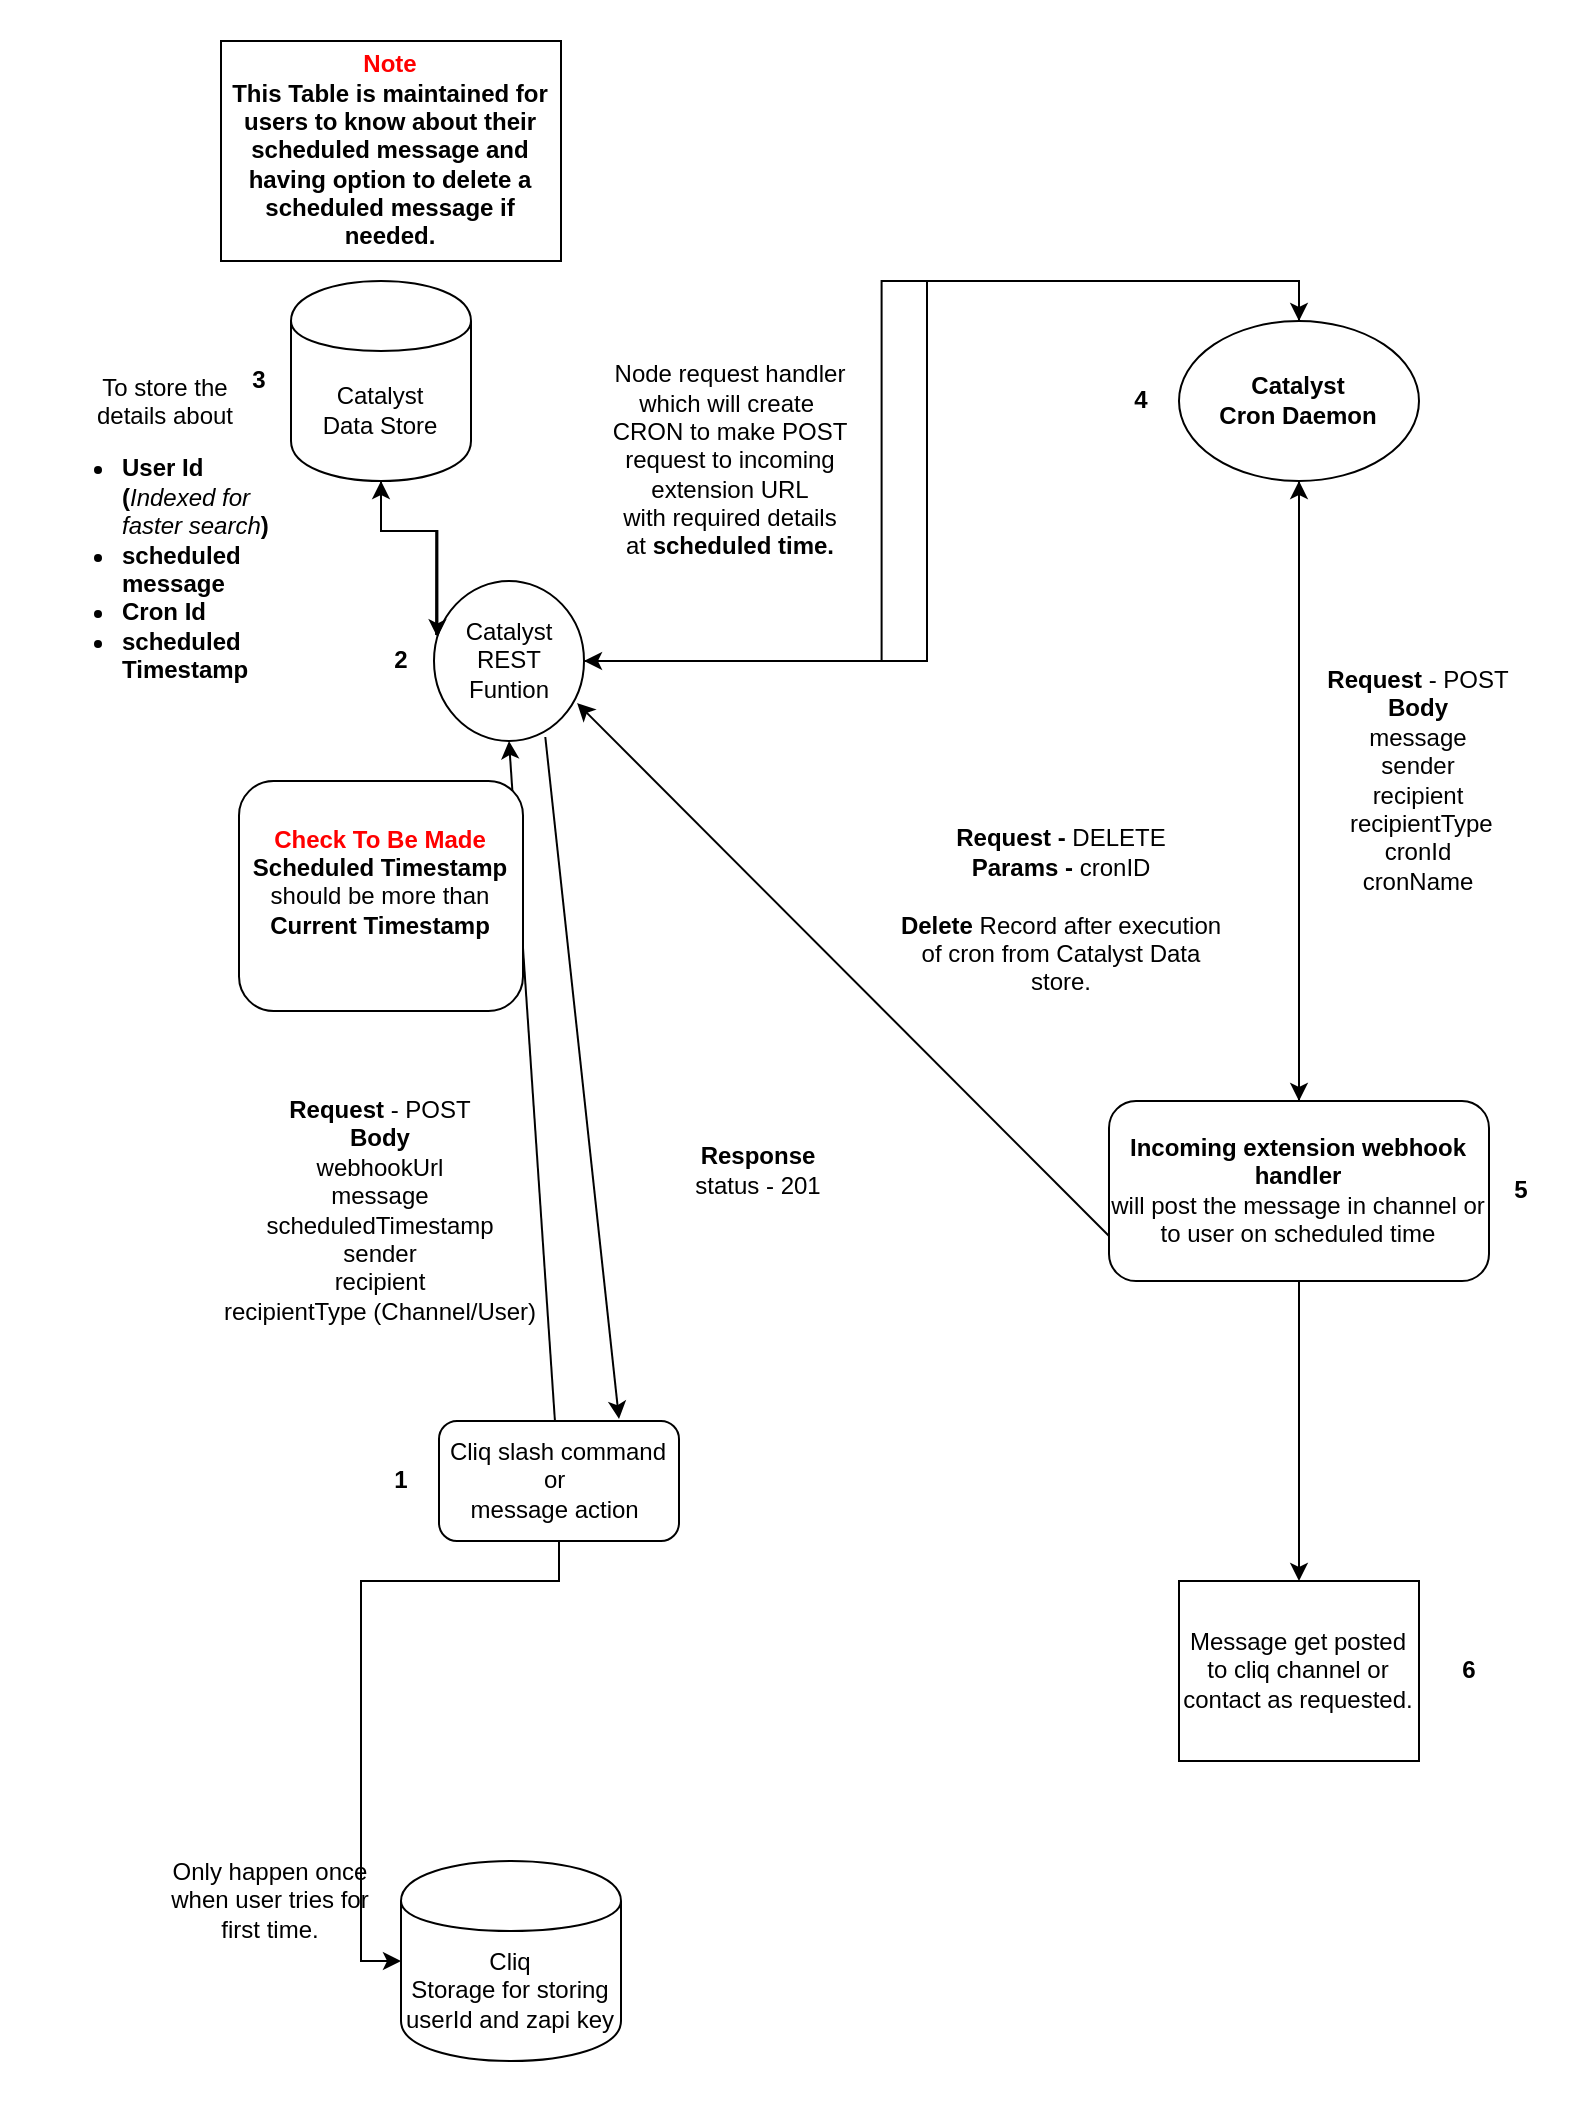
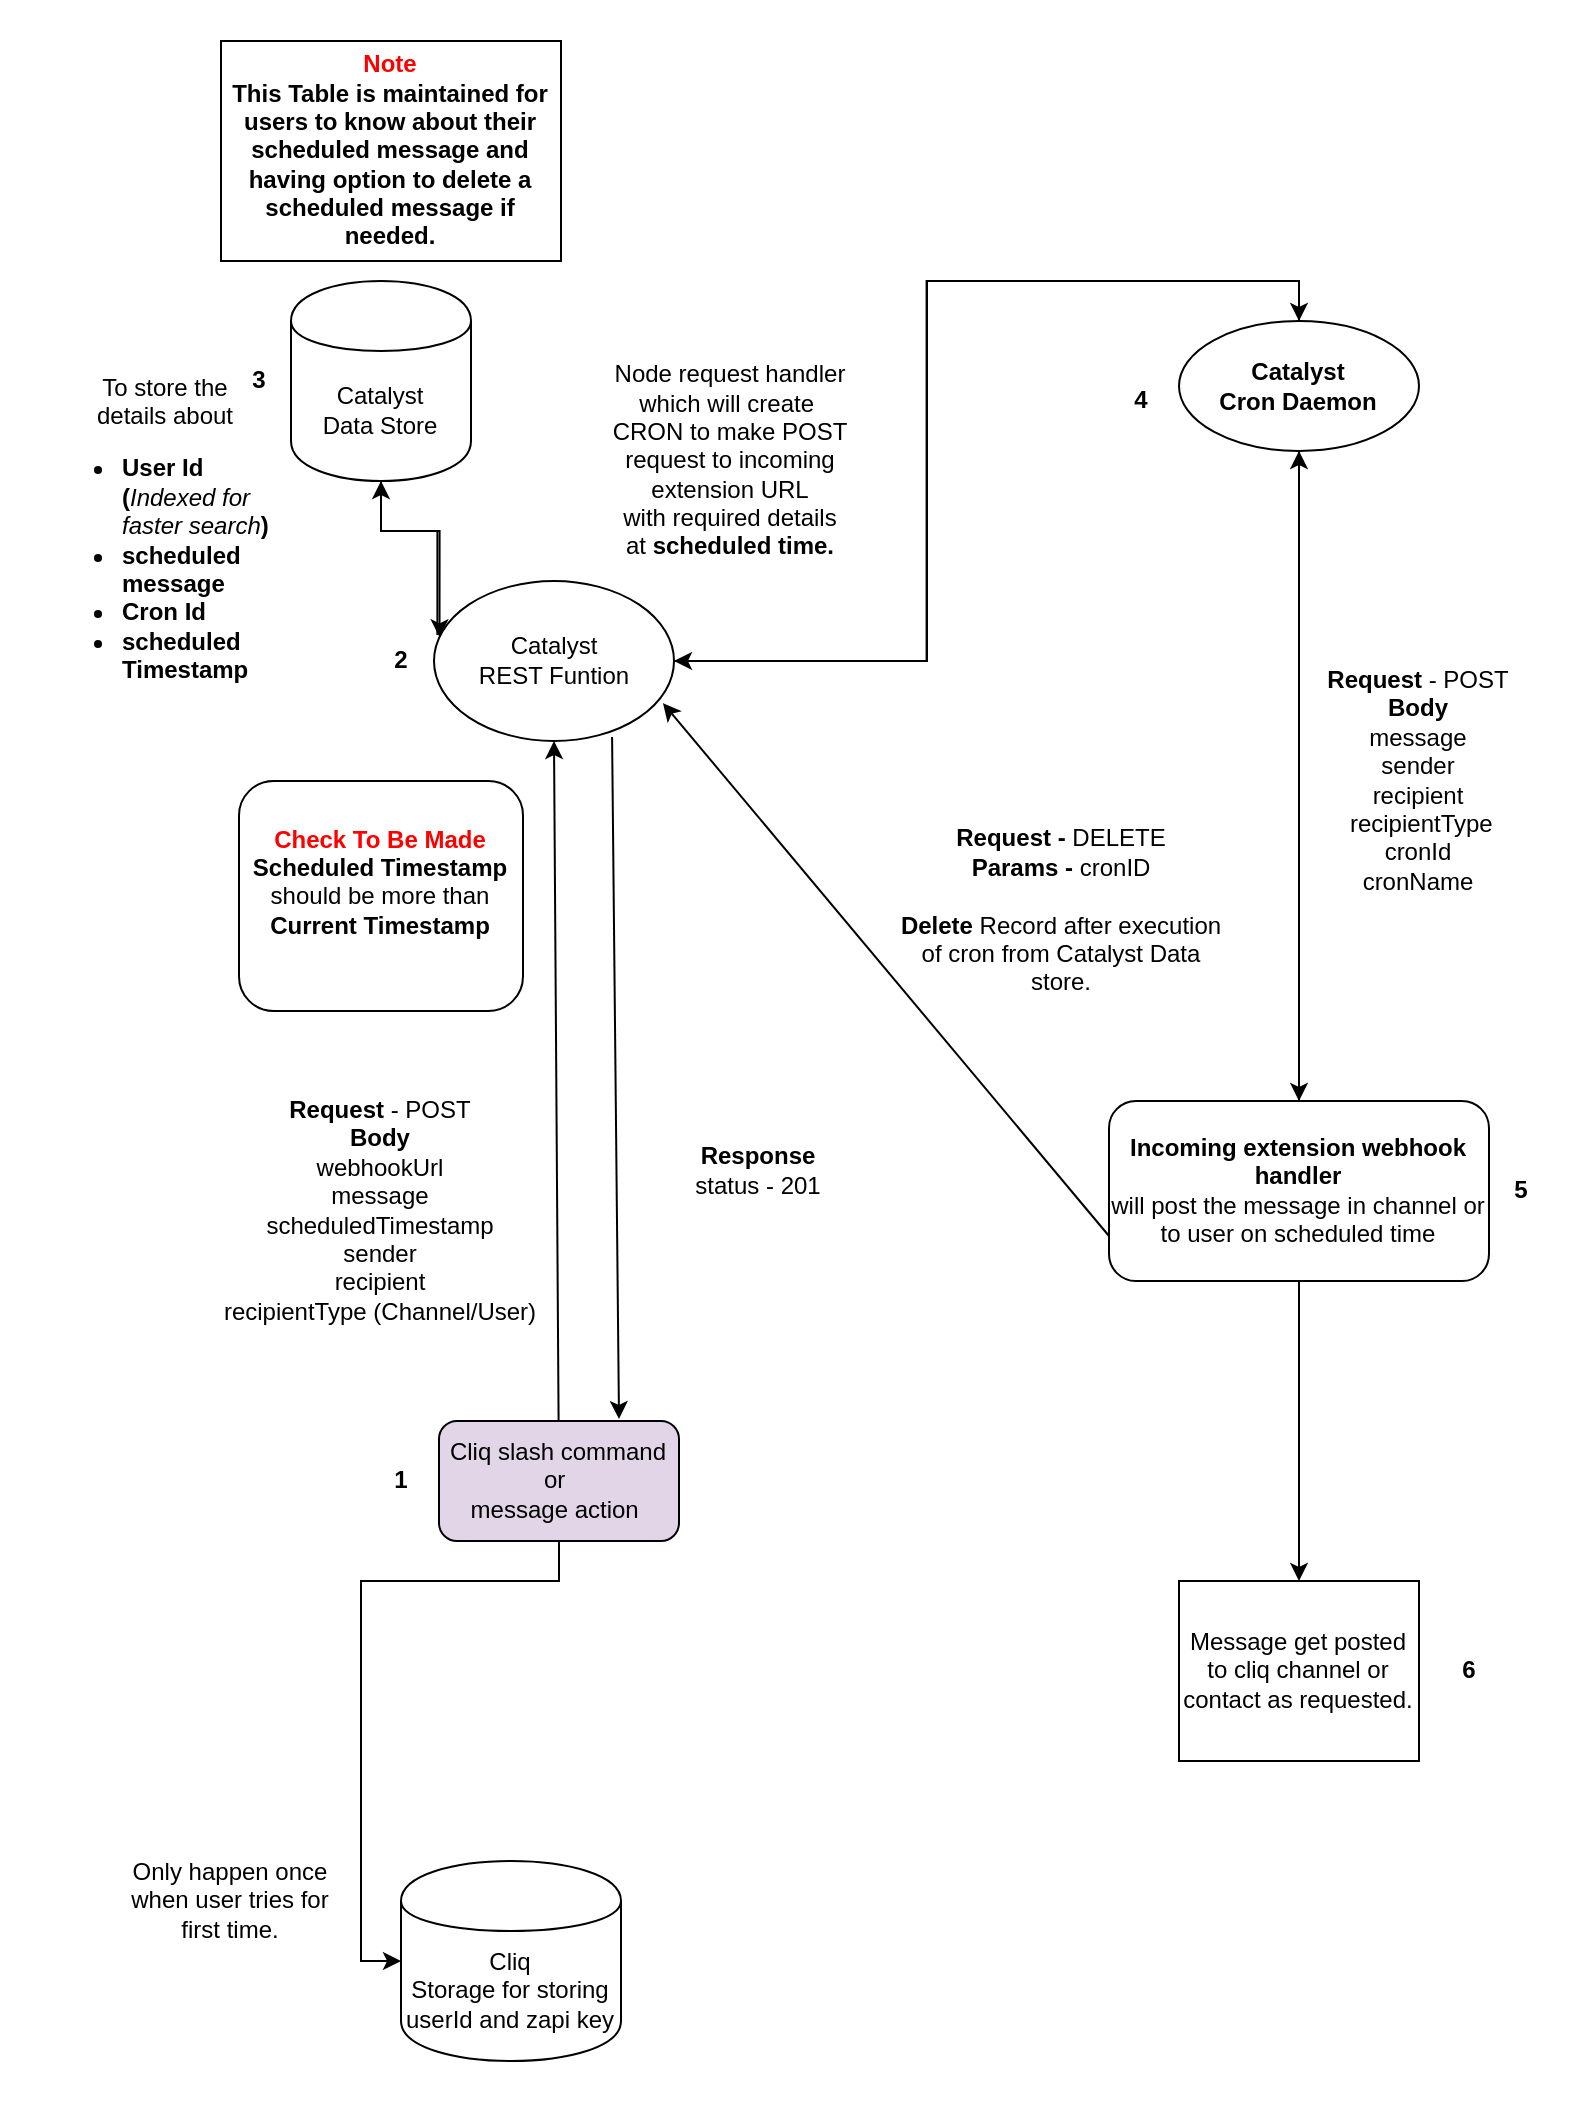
node "Catalyst Cron Daemon": size 240x160 -> 240x130
node "Catalyst REST Funtion": size 150x160 -> 240x160
node "Cliq slash command or message action": fillcolor #ffffff -> #e1d5e7
node "Only happen once when user tries for first time.": moved (271, 1901) -> (231, 1901)
